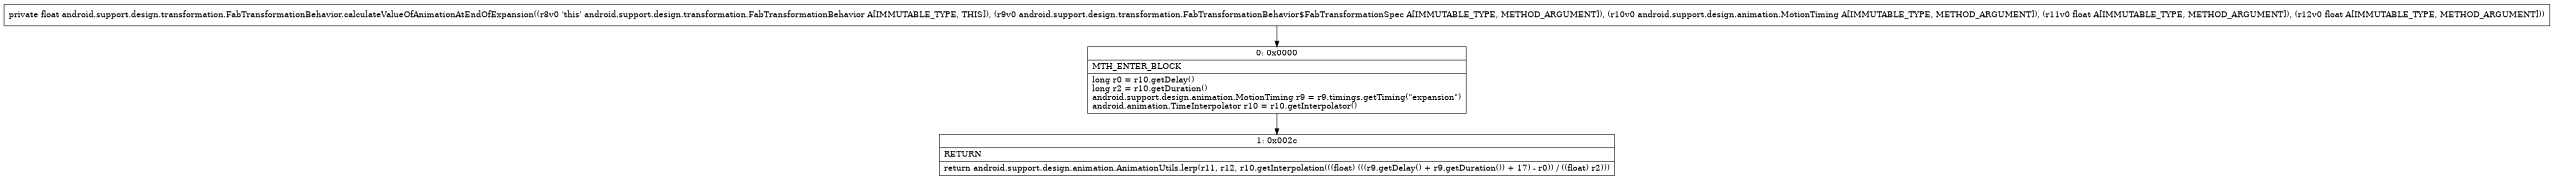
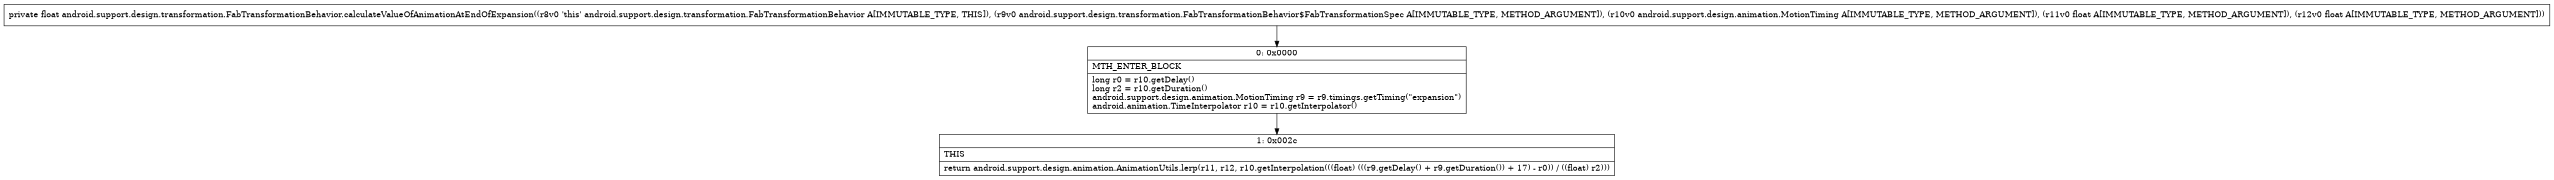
node "1: 0x002c": text "RETURN" -> "THIS"
